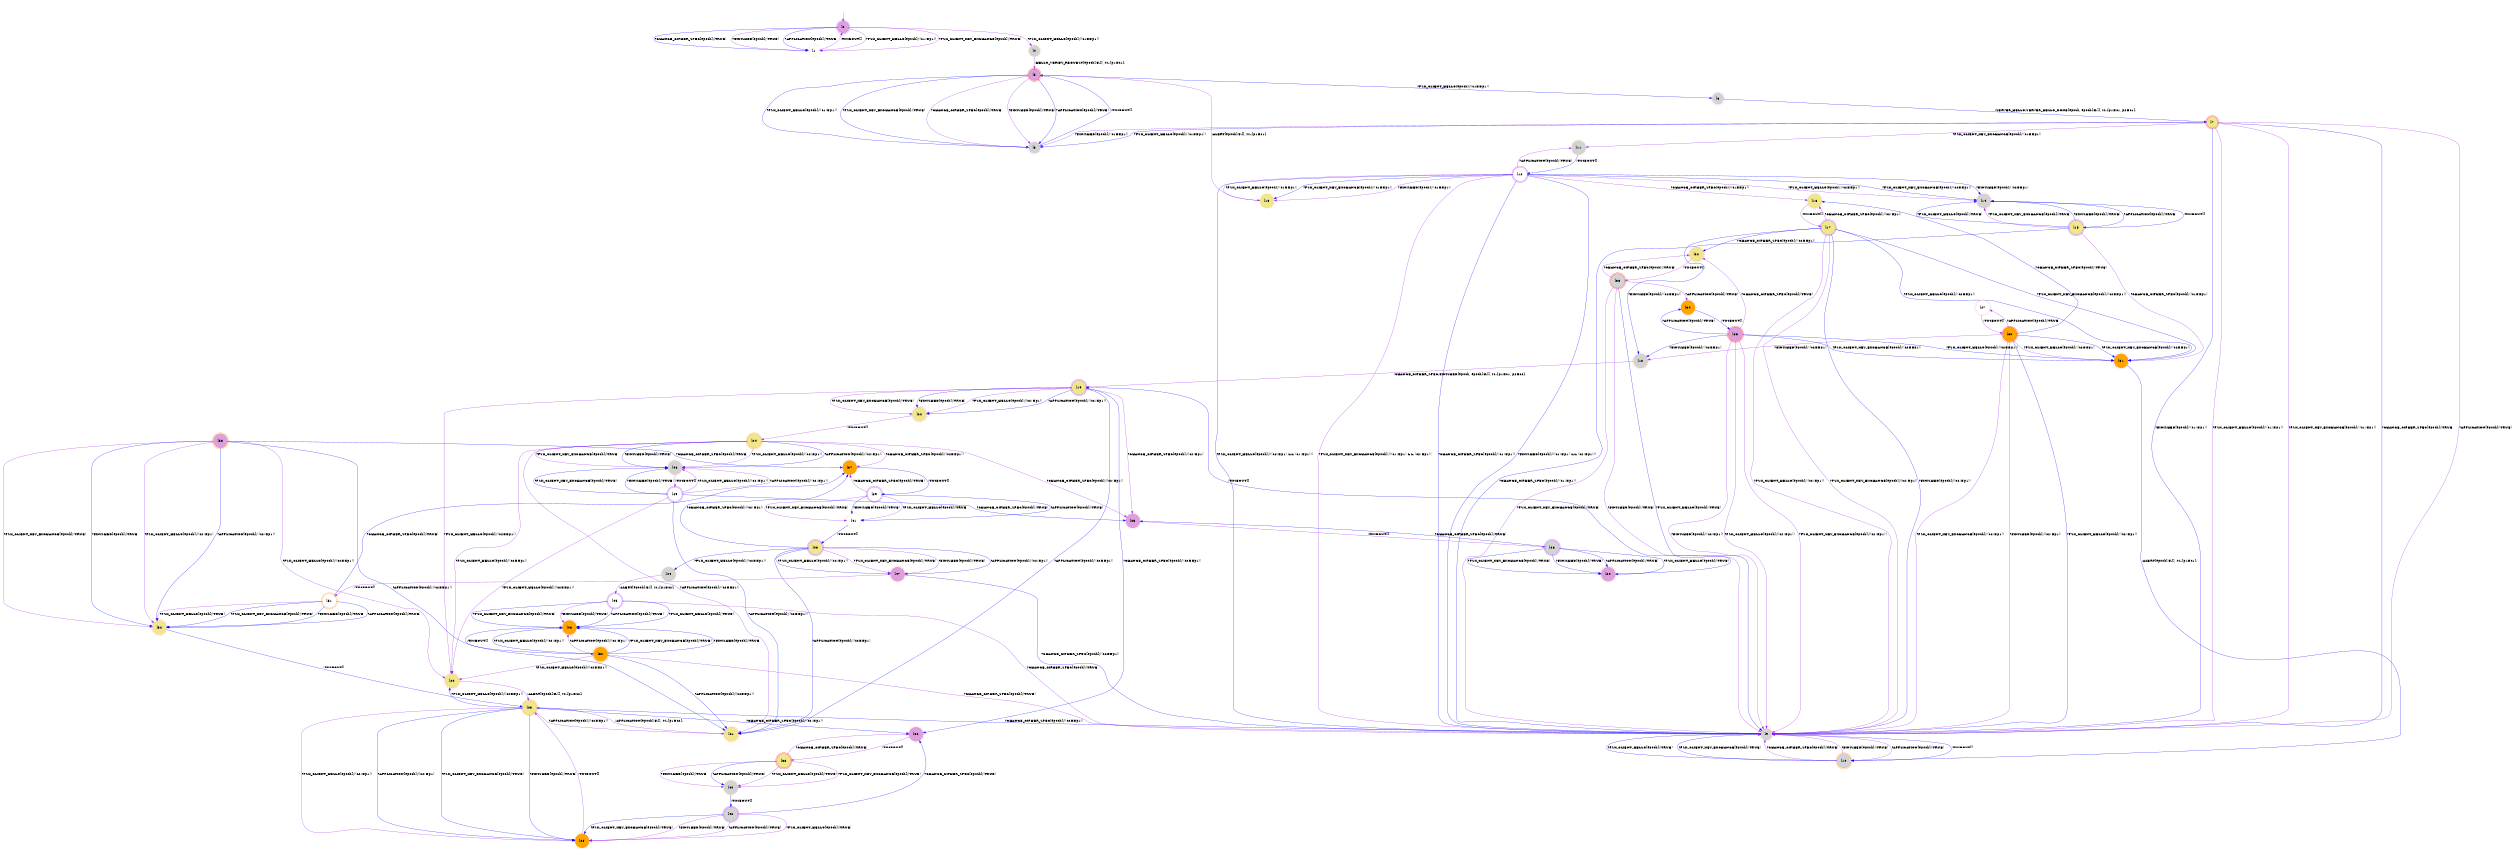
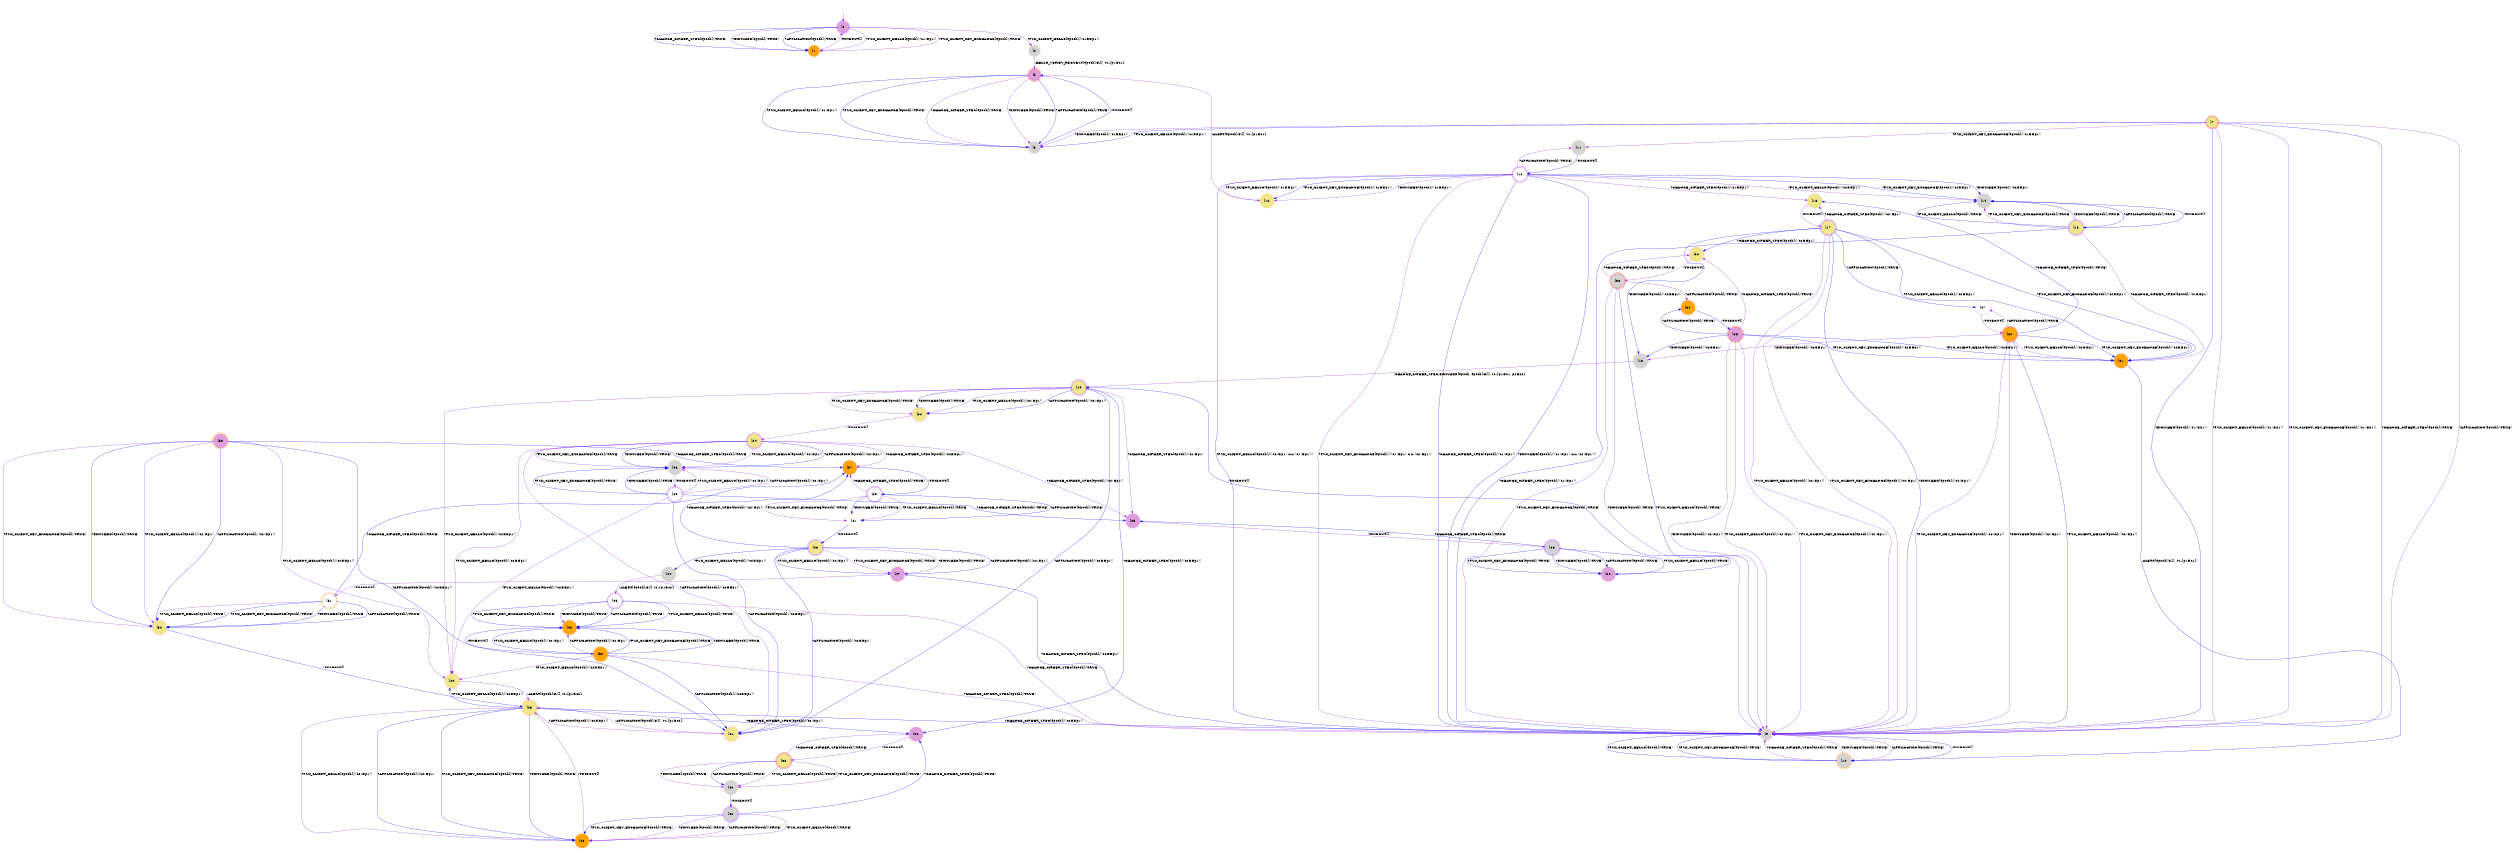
node "l1": fillcolor white -> orange
node "l6": removed
edge "l17" -> "l27": added, label "?APPLICATION[epoch]|(TRUE)"
node "l24": color darkorange -> purple
